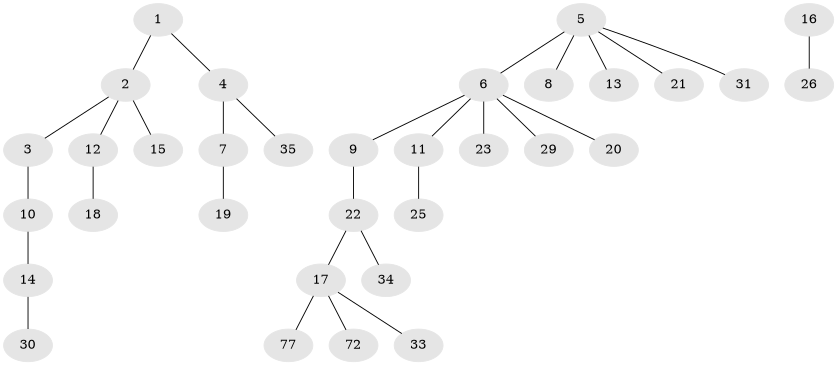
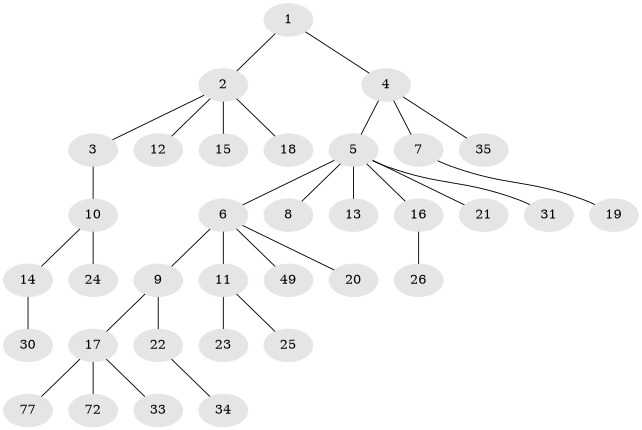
edge "4" -- "5": added
edge "6" -- "23": now "11" -- "23"
node "29": label "29" -> "49"
edge "12" -- "18": now "2" -- "18"
edge "5" -- "16": added
edge "22" -- "17": now "9" -- "17"
node "24": added
